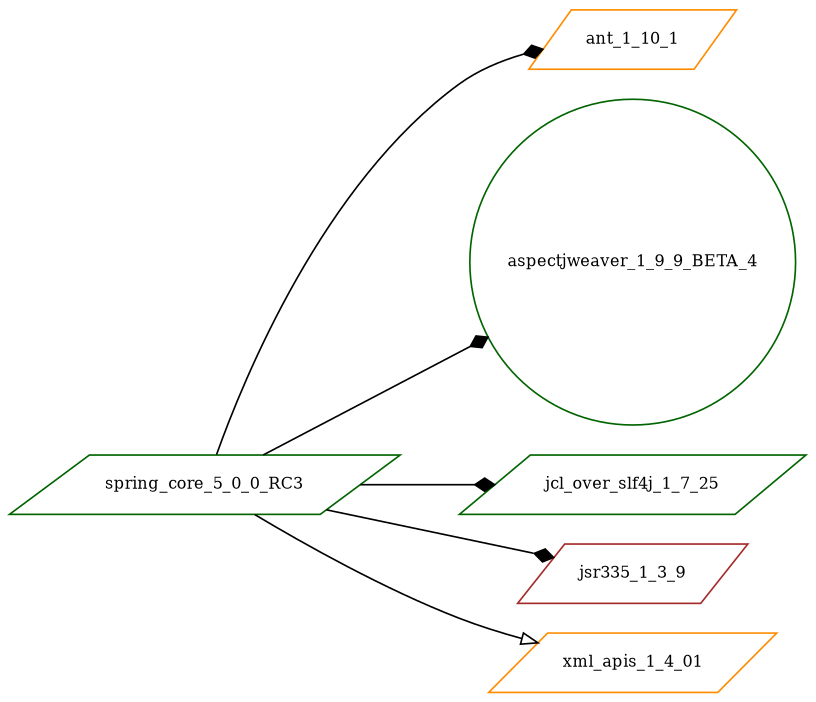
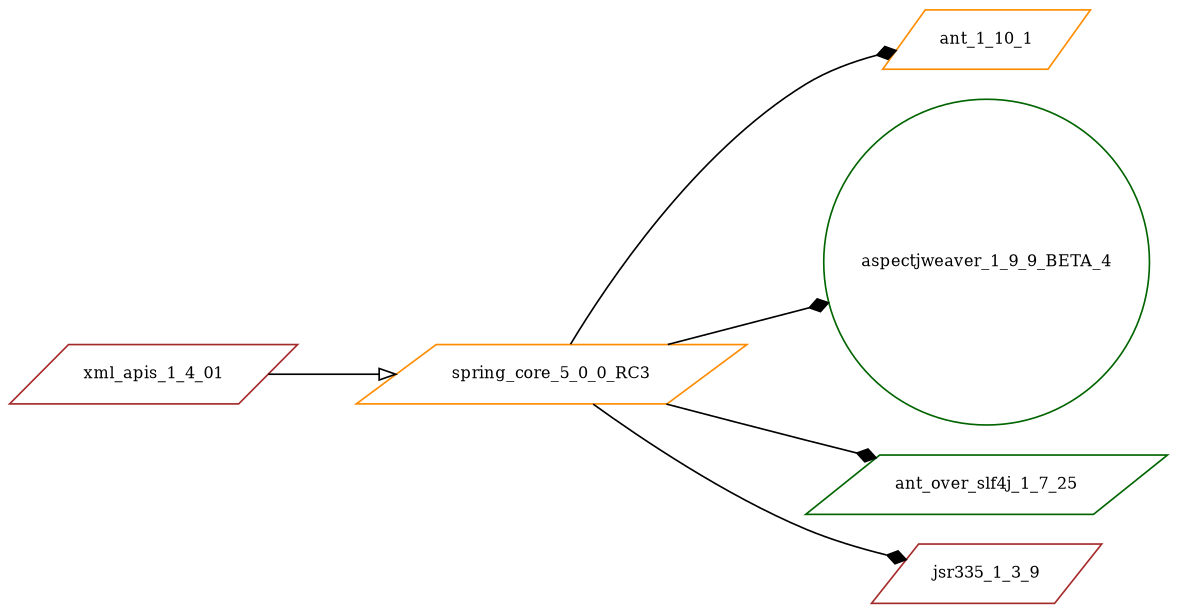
node "spring_core_5_0_0_RC3": color darkgreen -> darkorange
node "jcl_over_slf4j_1_7_25": label "jcl_over_slf4j_1_7_25" -> "ant_over_slf4j_1_7_25"
edge "spring_core_5_0_0_RC3" -> "xml_apis_1_4_01": reversed
node "xml_apis_1_4_01": color darkorange -> brown
